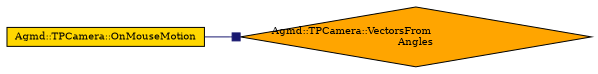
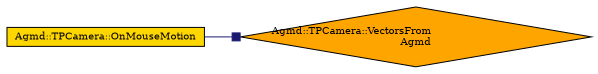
node "Agmd::TPCamera::VectorsFrom Angles": label "Agmd::TPCamera::VectorsFrom Angles" -> "Agmd::TPCamera::VectorsFrom Agmd"
